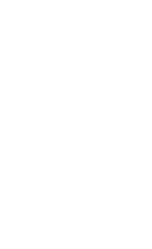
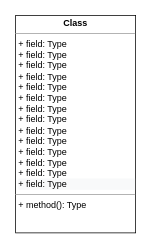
node "Class + field: Type + field: Type + field: Type + field: Type + field: Type + field: Type + field: Type + field: Type + field: Type + field: Type + field: Type + field: Type + field: Type + field: Type + method(): Type": added
